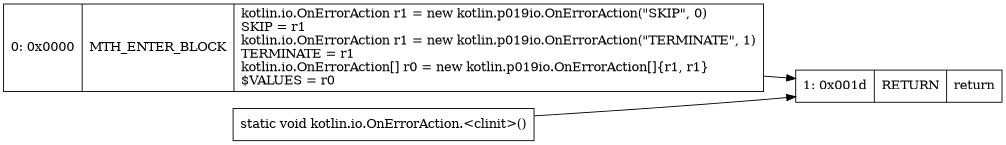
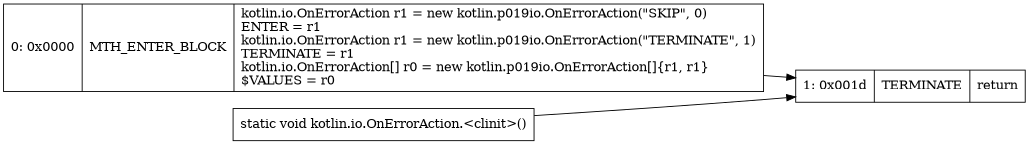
node "0: 0x0000": text "SKIP = r1" -> "ENTER = r1"
node "1: 0x001d": text "RETURN" -> "TERMINATE"
